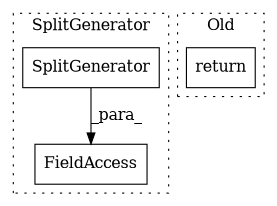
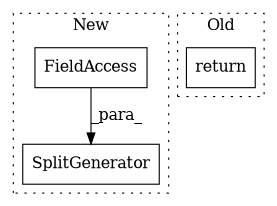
cluster "SplitGenerator": label "SplitGenerator" -> "New"
edge "SplitGenerator" -> "FieldAccess": reversed
